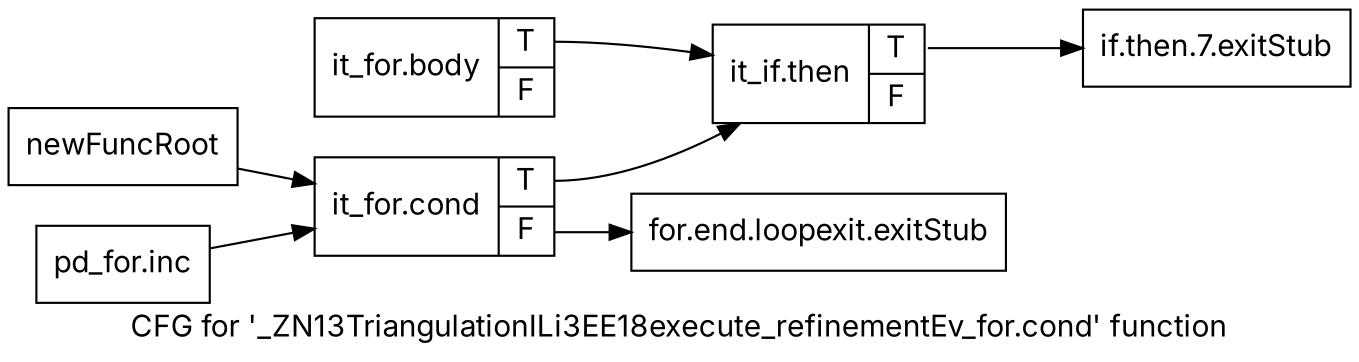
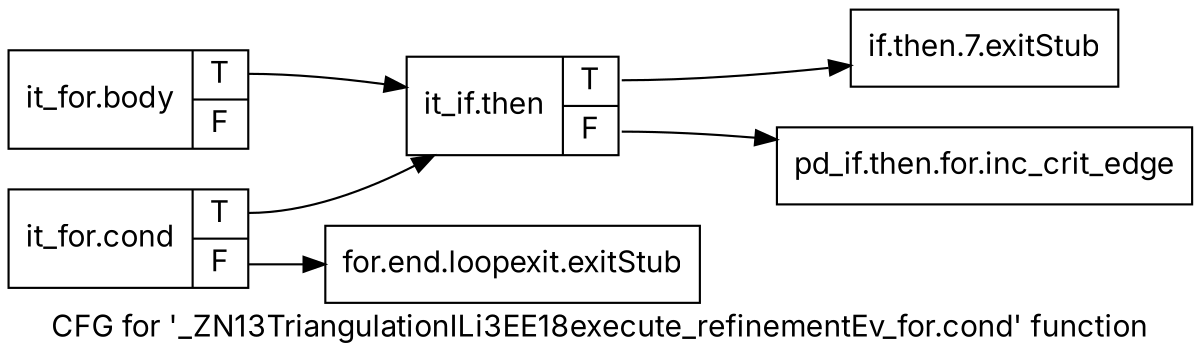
node "newFuncRoot": removed
node "pd_if.then.for.inc_crit_edge": added
node "pd_for.inc": removed
